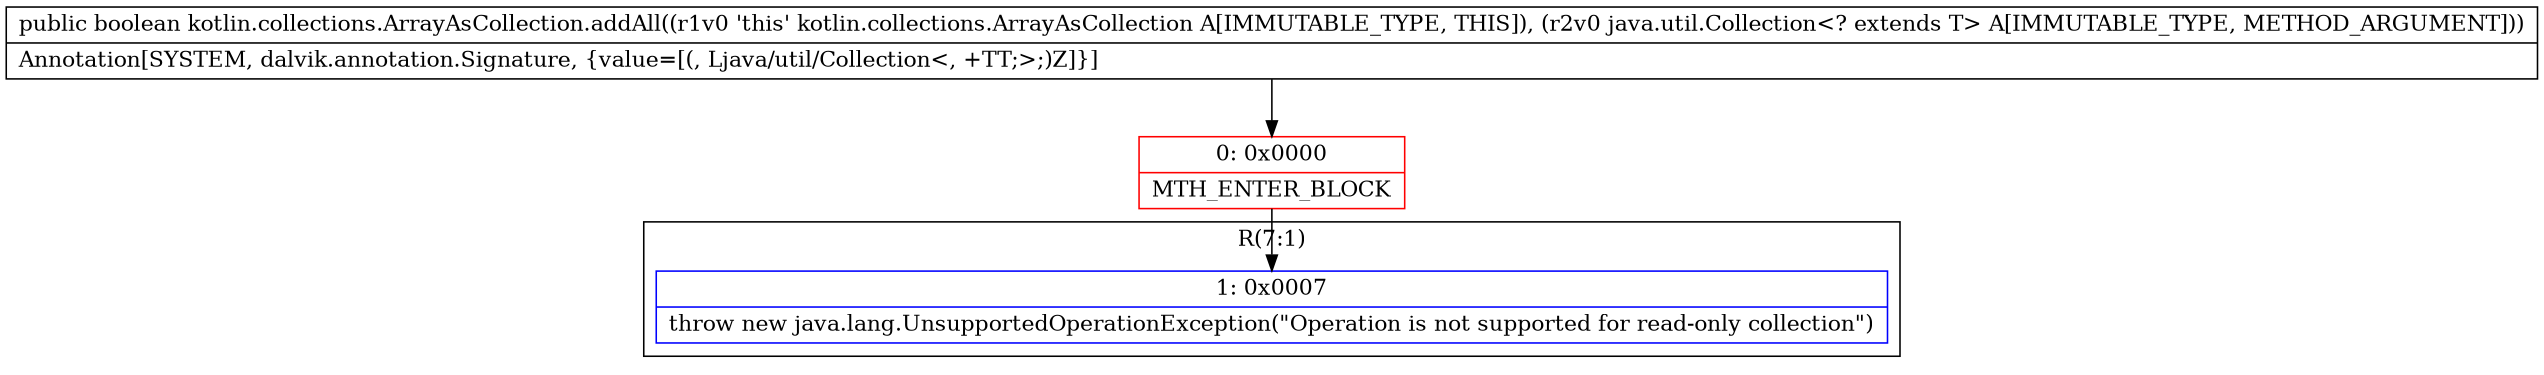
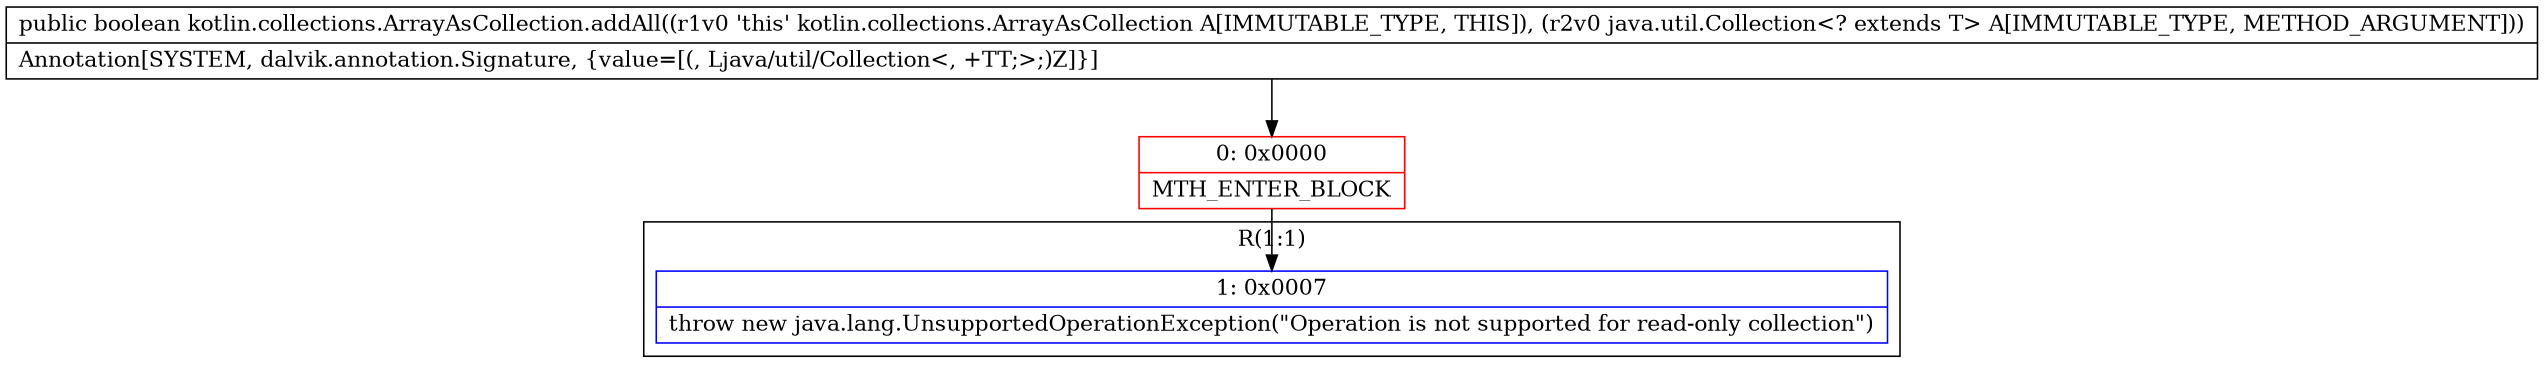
cluster "R(7:1)": label "R(7:1)" -> "R(1:1)"
